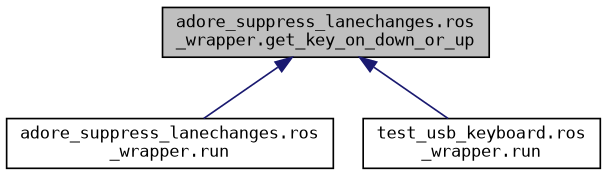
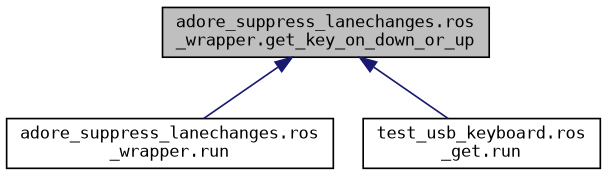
node "test_usb_keyboard.ros _wrapper.run": label "test_usb_keyboard.ros _wrapper.run" -> "test_usb_keyboard.ros _get.run"
